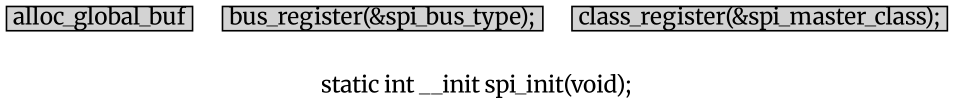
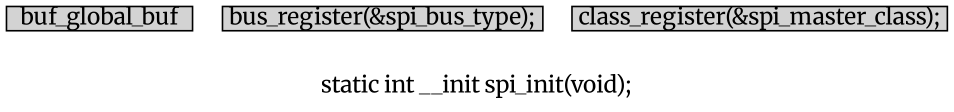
node "alloc_global_buf": label "alloc_global_buf" -> "buf_global_buf"
